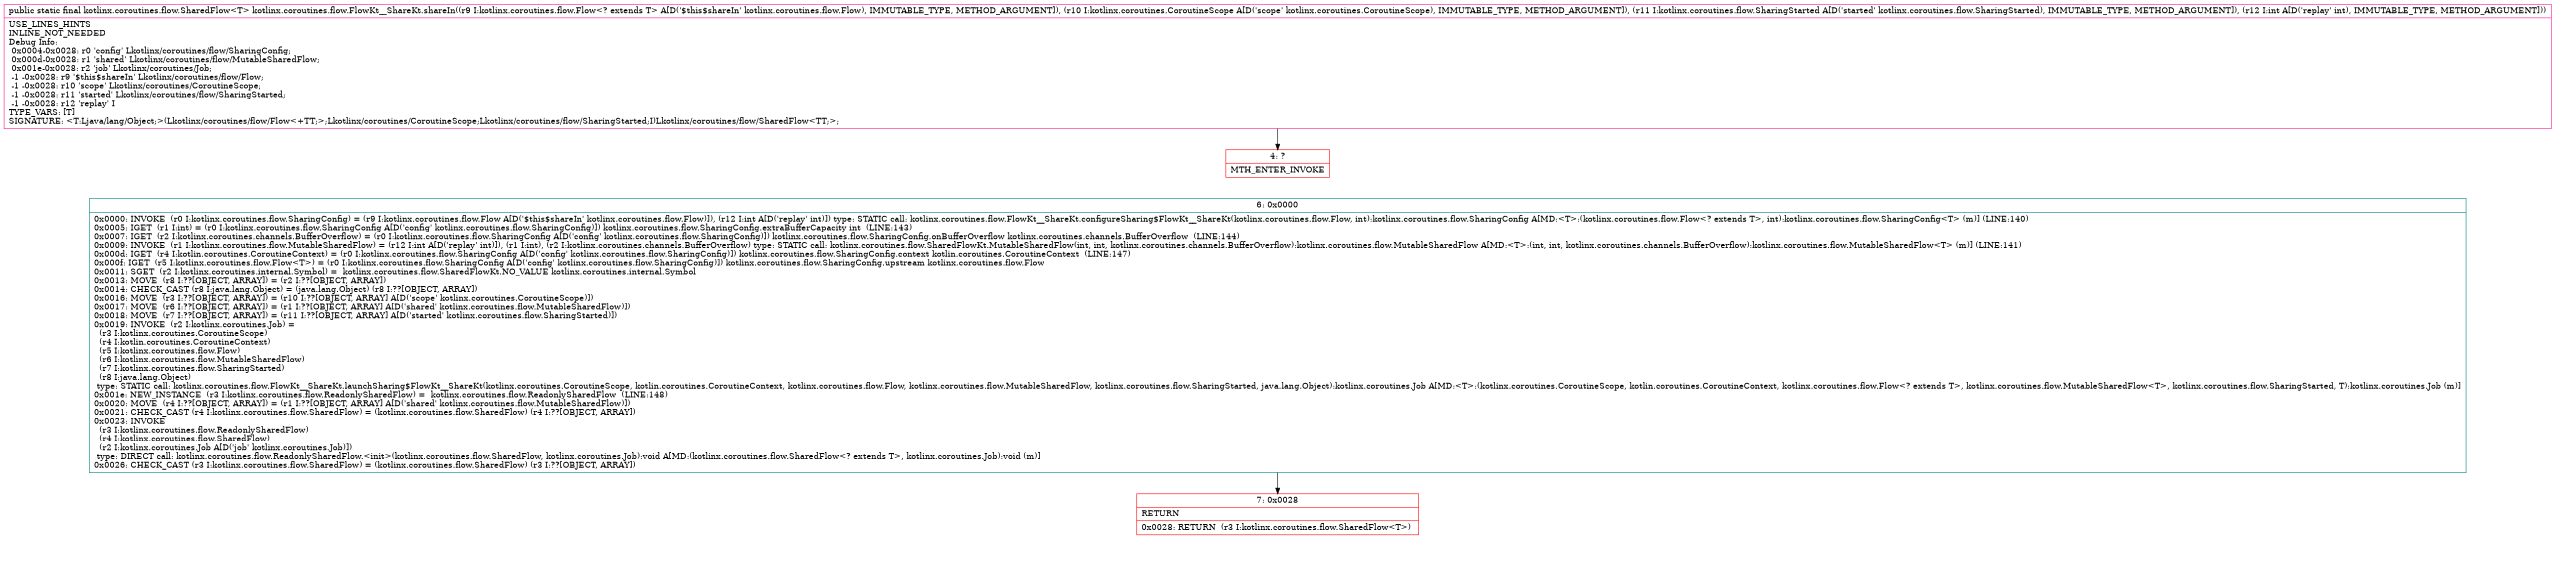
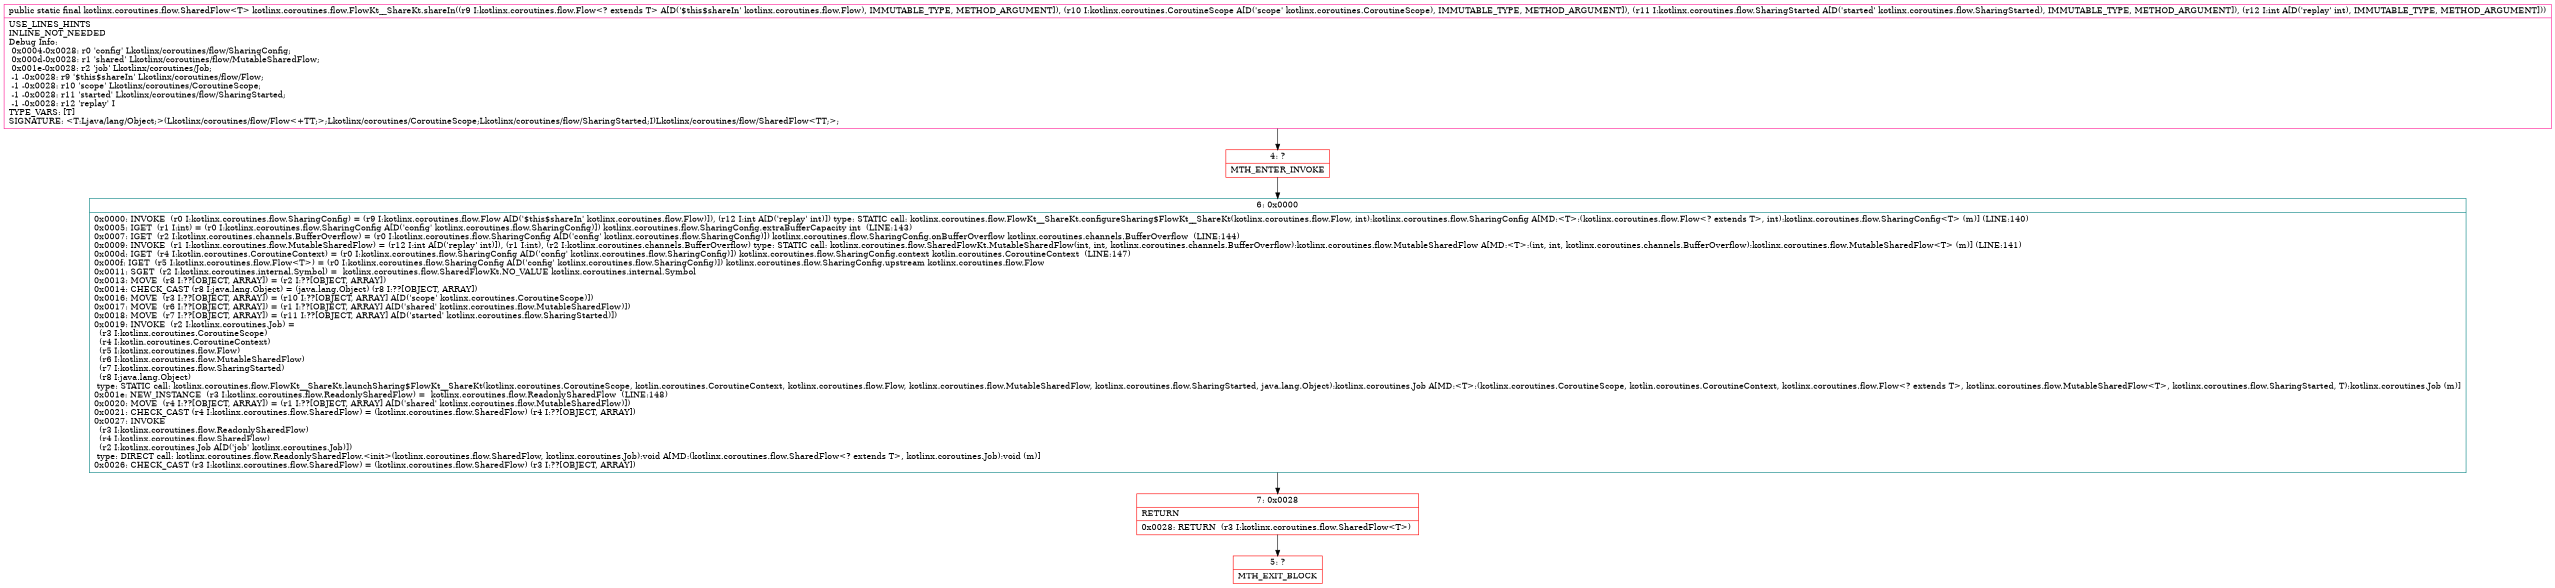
edge "4: ?" -> "6: 0x0000": added
node "6: 0x0000": text "0x0023: INVOKE" -> "0x0027: INVOKE"
node "5: ?": added
